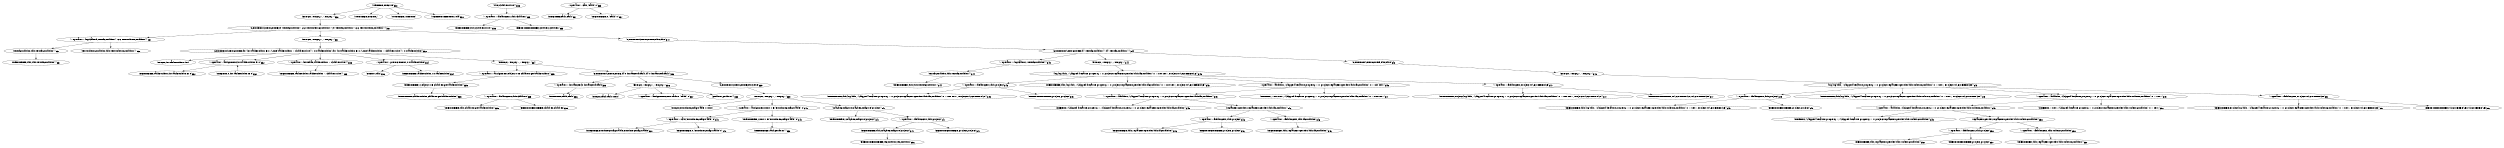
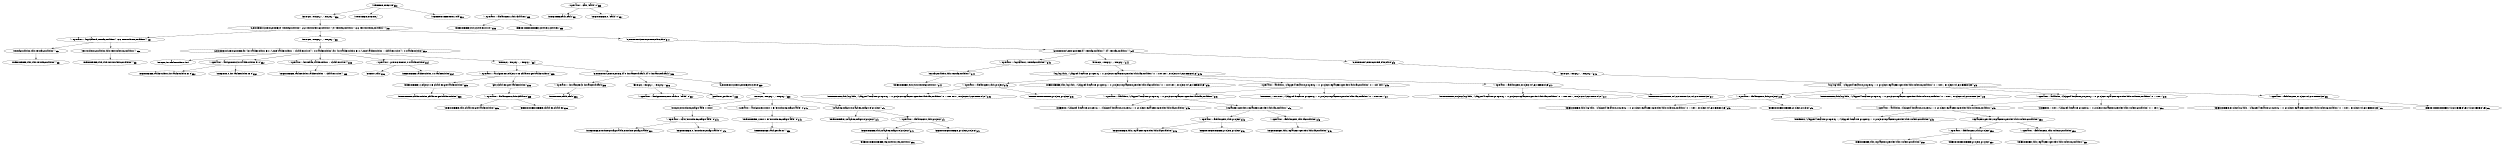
node "(size,children.size())": removed
node "(MODIFIER,VIRTUAL)": removed
node "(IDENTIFIER,this,this.testUnlessCondition())": added
edge "(LITERAL,0,int taskPosition = 0)" -> "(<operator>.assignment,int taskPosition = 0)": reversed
node "(get,children.get(taskPosition))": added
node "(LOCAL,Task task: ANY)": removed
edge "(<operator>.assignment,ANY r = (RuntimeConfigurable) o)" -> "(<operator>.cast,(RuntimeConfigurable) o)": now "(LOCAL,RuntimeConfigurable r: ANY)" -> "(<operator>.cast,(RuntimeConfigurable) o)"
